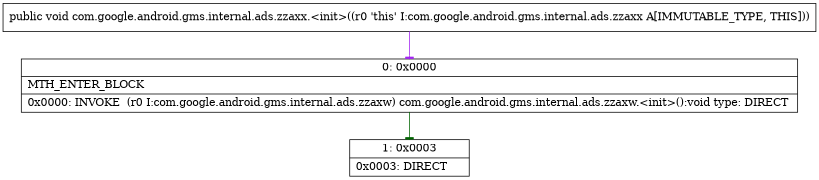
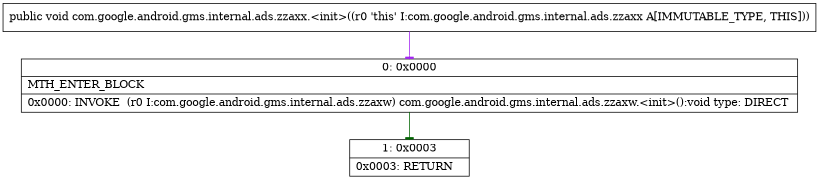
node "1: 0x0003": text "0x0003: DIRECT" -> "0x0003: RETURN"
